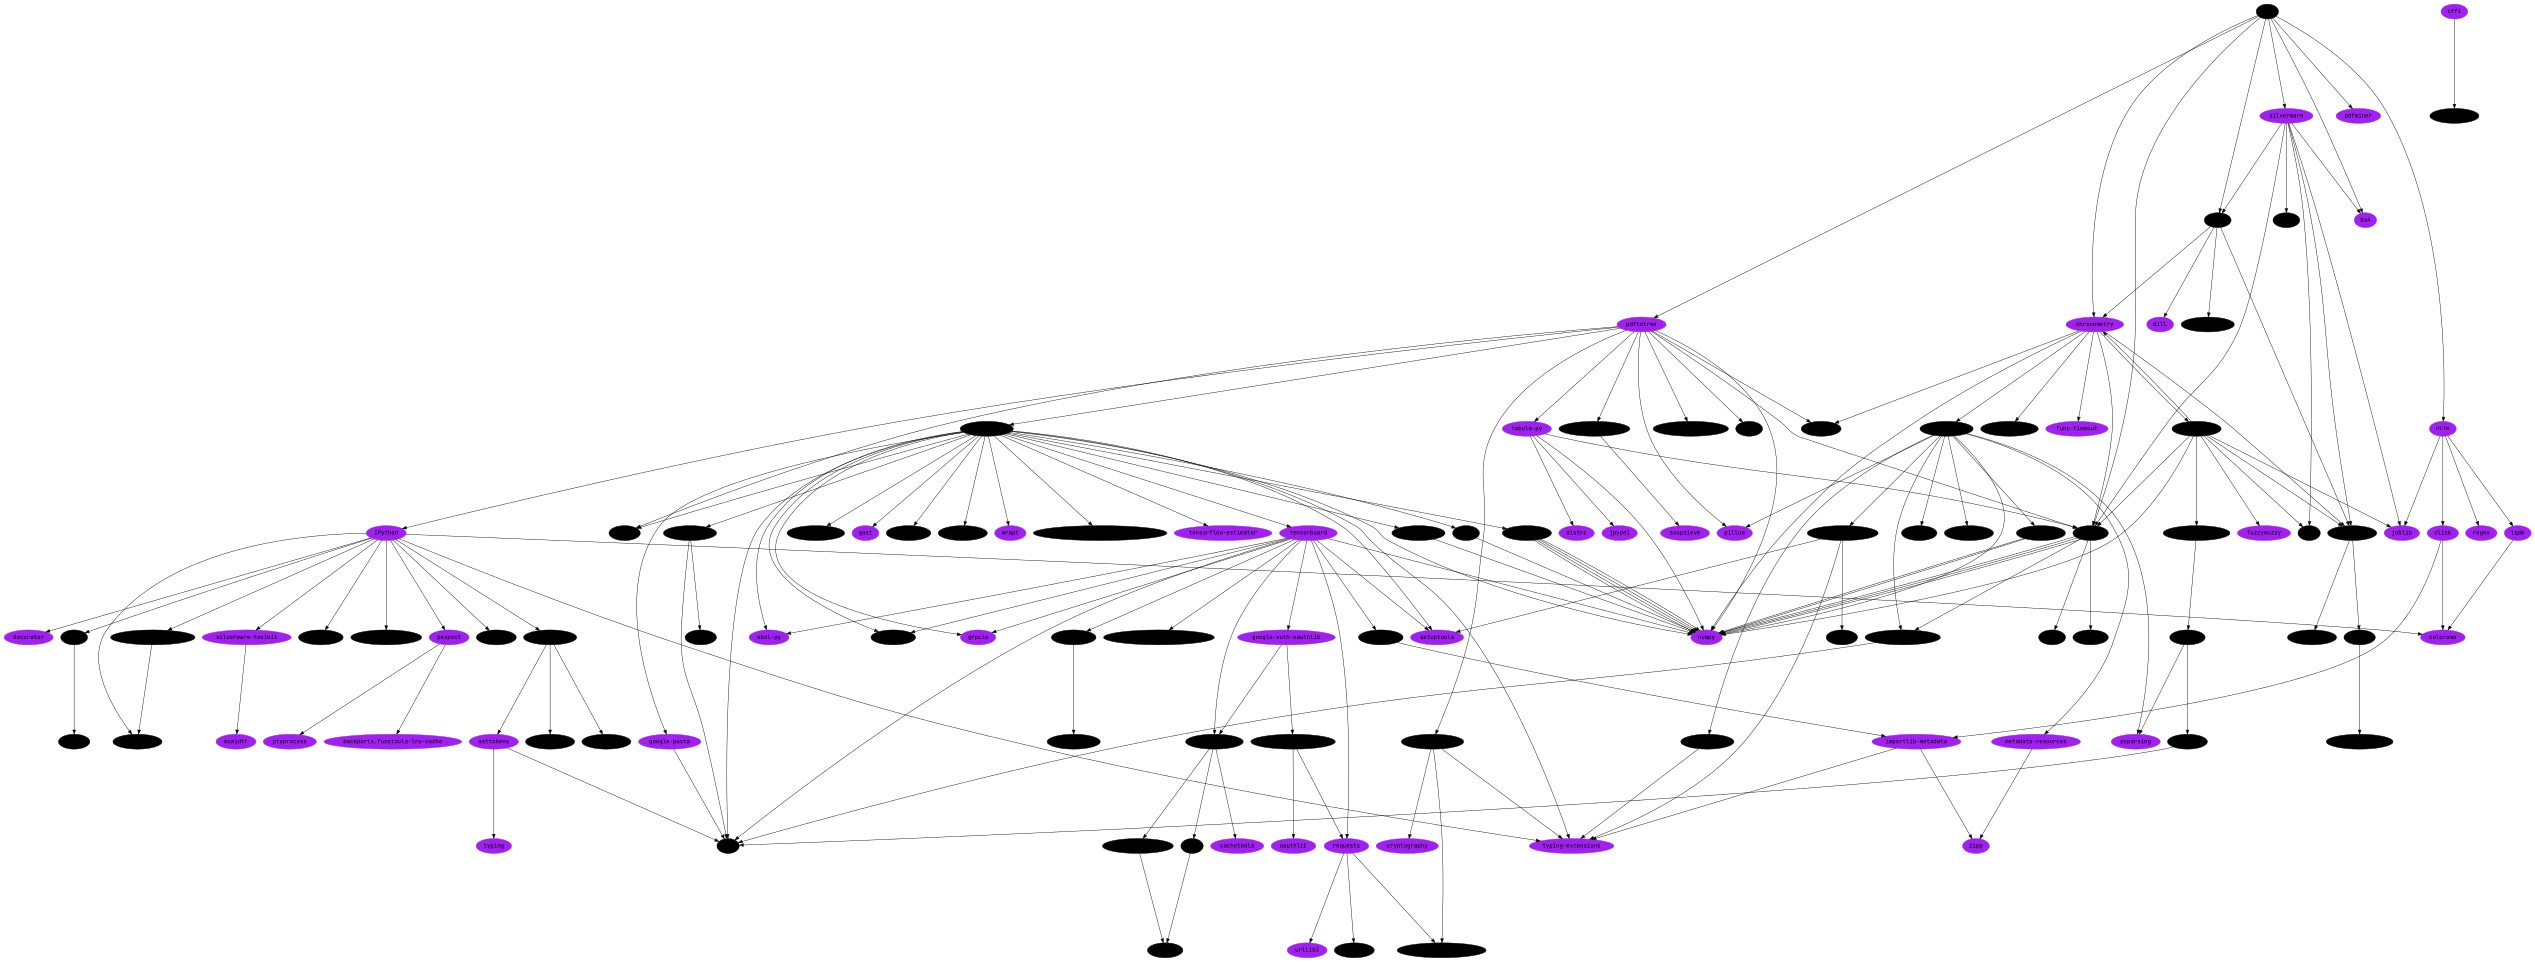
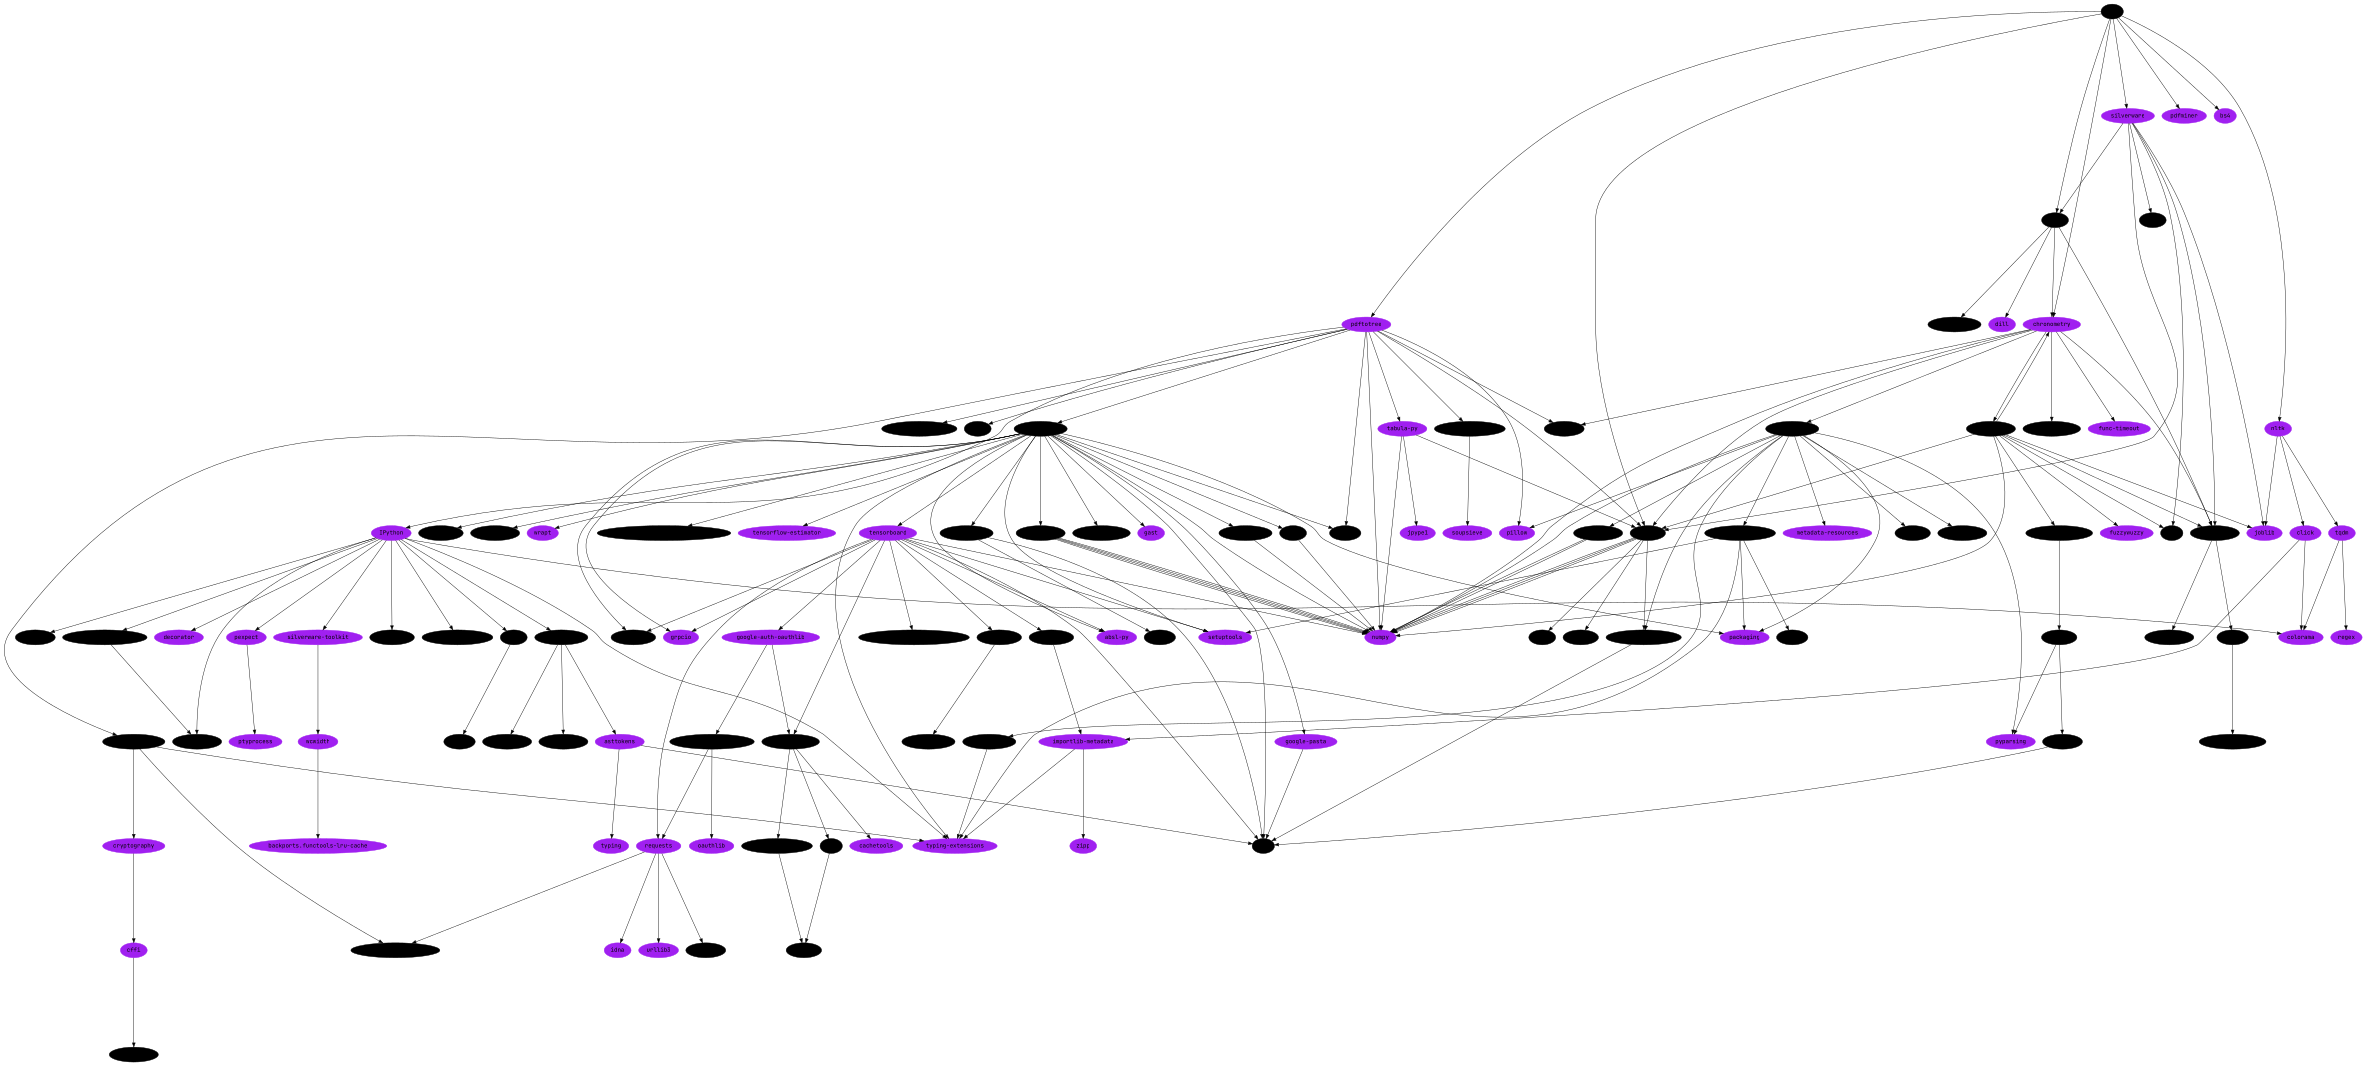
edge "silverware" -> "bs4": removed
edge "nltk" -> "regex": now "tqdm" -> "regex"
node "distro": removed
node "packaging": added
edge "pexpect" -> "backports.functools-lru-cache": now "wcwidth" -> "backports.functools-lru-cache"
edge "metadata-resources" -> "zipp": removed
edge "cryptography" -> "cffi": added
node "idna": added
